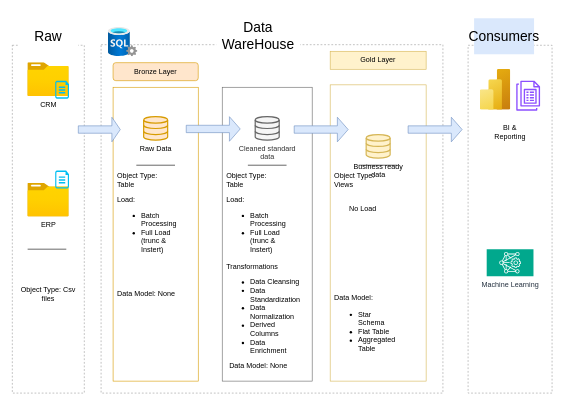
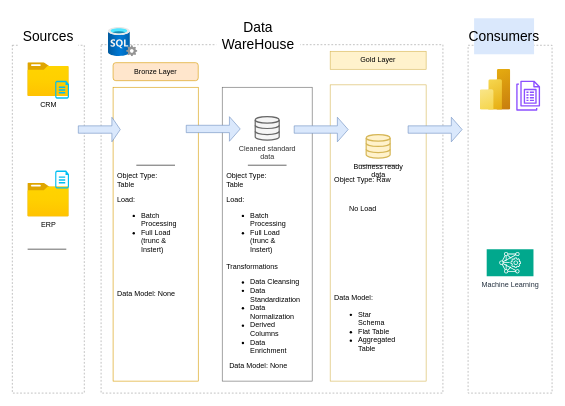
node "Raw": label "Raw" -> "Sources"
node "Raw Data": removed
node "BI & Reporting": removed
node "Object Type: Views": label "Object Type: Views" -> "Object Type: Raw"
node "Object Type: Csv files": removed
